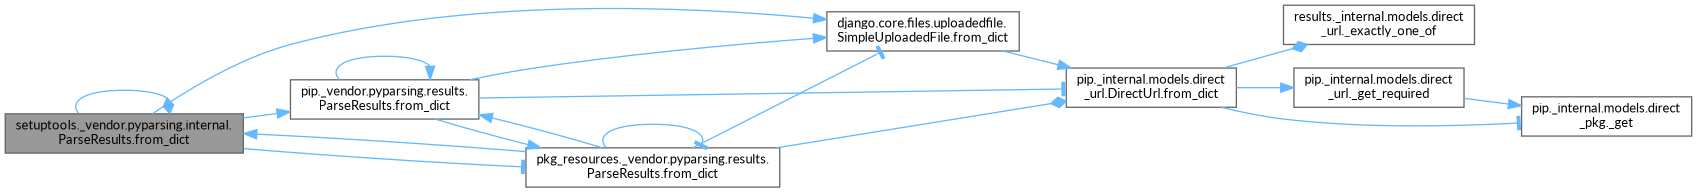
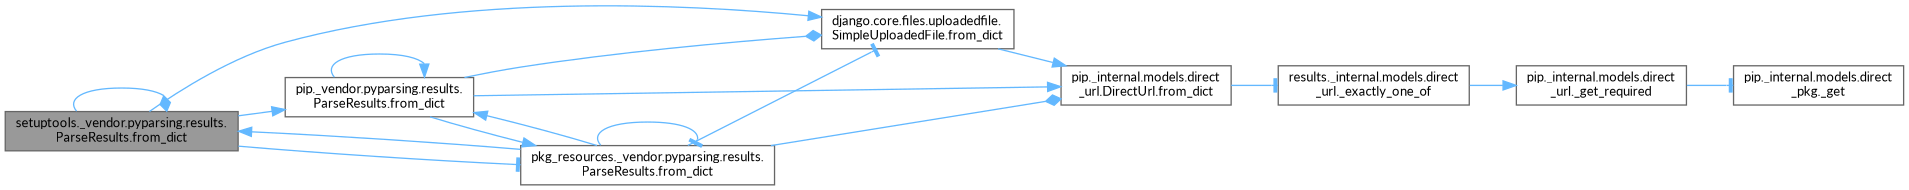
edge "pip._vendor.pyparsing.results. ParseResults.from_dict" -> "django.core.files.uploadedfile. SimpleUploadedFile.from_dict": arrowhead normal -> diamond
edge "pip._internal.models.direct _url.DirectUrl.from_dict" -> "results._internal.models.direct _url._exactly_one_of": arrowhead diamond -> tee
edge "pip._internal.models.direct _url.DirectUrl.from_dict" -> "pip._internal.models.direct _url._get_required": now "results._internal.models.direct _url._exactly_one_of" -> "pip._internal.models.direct _url._get_required"
edge "pip._vendor.pyparsing.results. ParseResults.from_dict" -> "pip._internal.models.direct _url.DirectUrl.from_dict": arrowhead tee -> normal
edge "pip._internal.models.direct _url._get_required" -> "pip._internal.models.direct _pkg._get": arrowhead normal -> tee
edge "pip._internal.models.direct _url.DirectUrl.from_dict" -> "pip._internal.models.direct _pkg._get": removed
node "setuptools._vendor.pyparsing.internal. ParseResults.from_dict": label "setuptools._vendor.pyparsing.internal. ParseResults.from_dict" -> "setuptools._vendor.pyparsing.results. ParseResults.from_dict"
